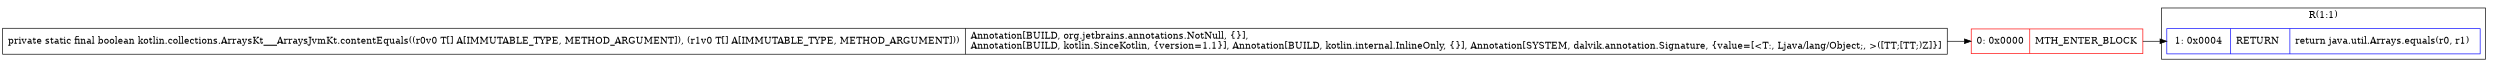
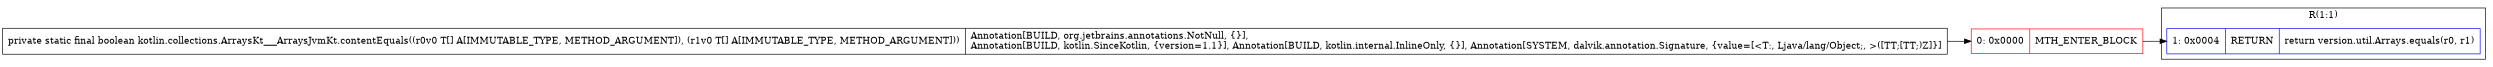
node "1: 0x0004": text "return java.util.Arrays.equals(r0, r1)" -> "return version.util.Arrays.equals(r0, r1)"
